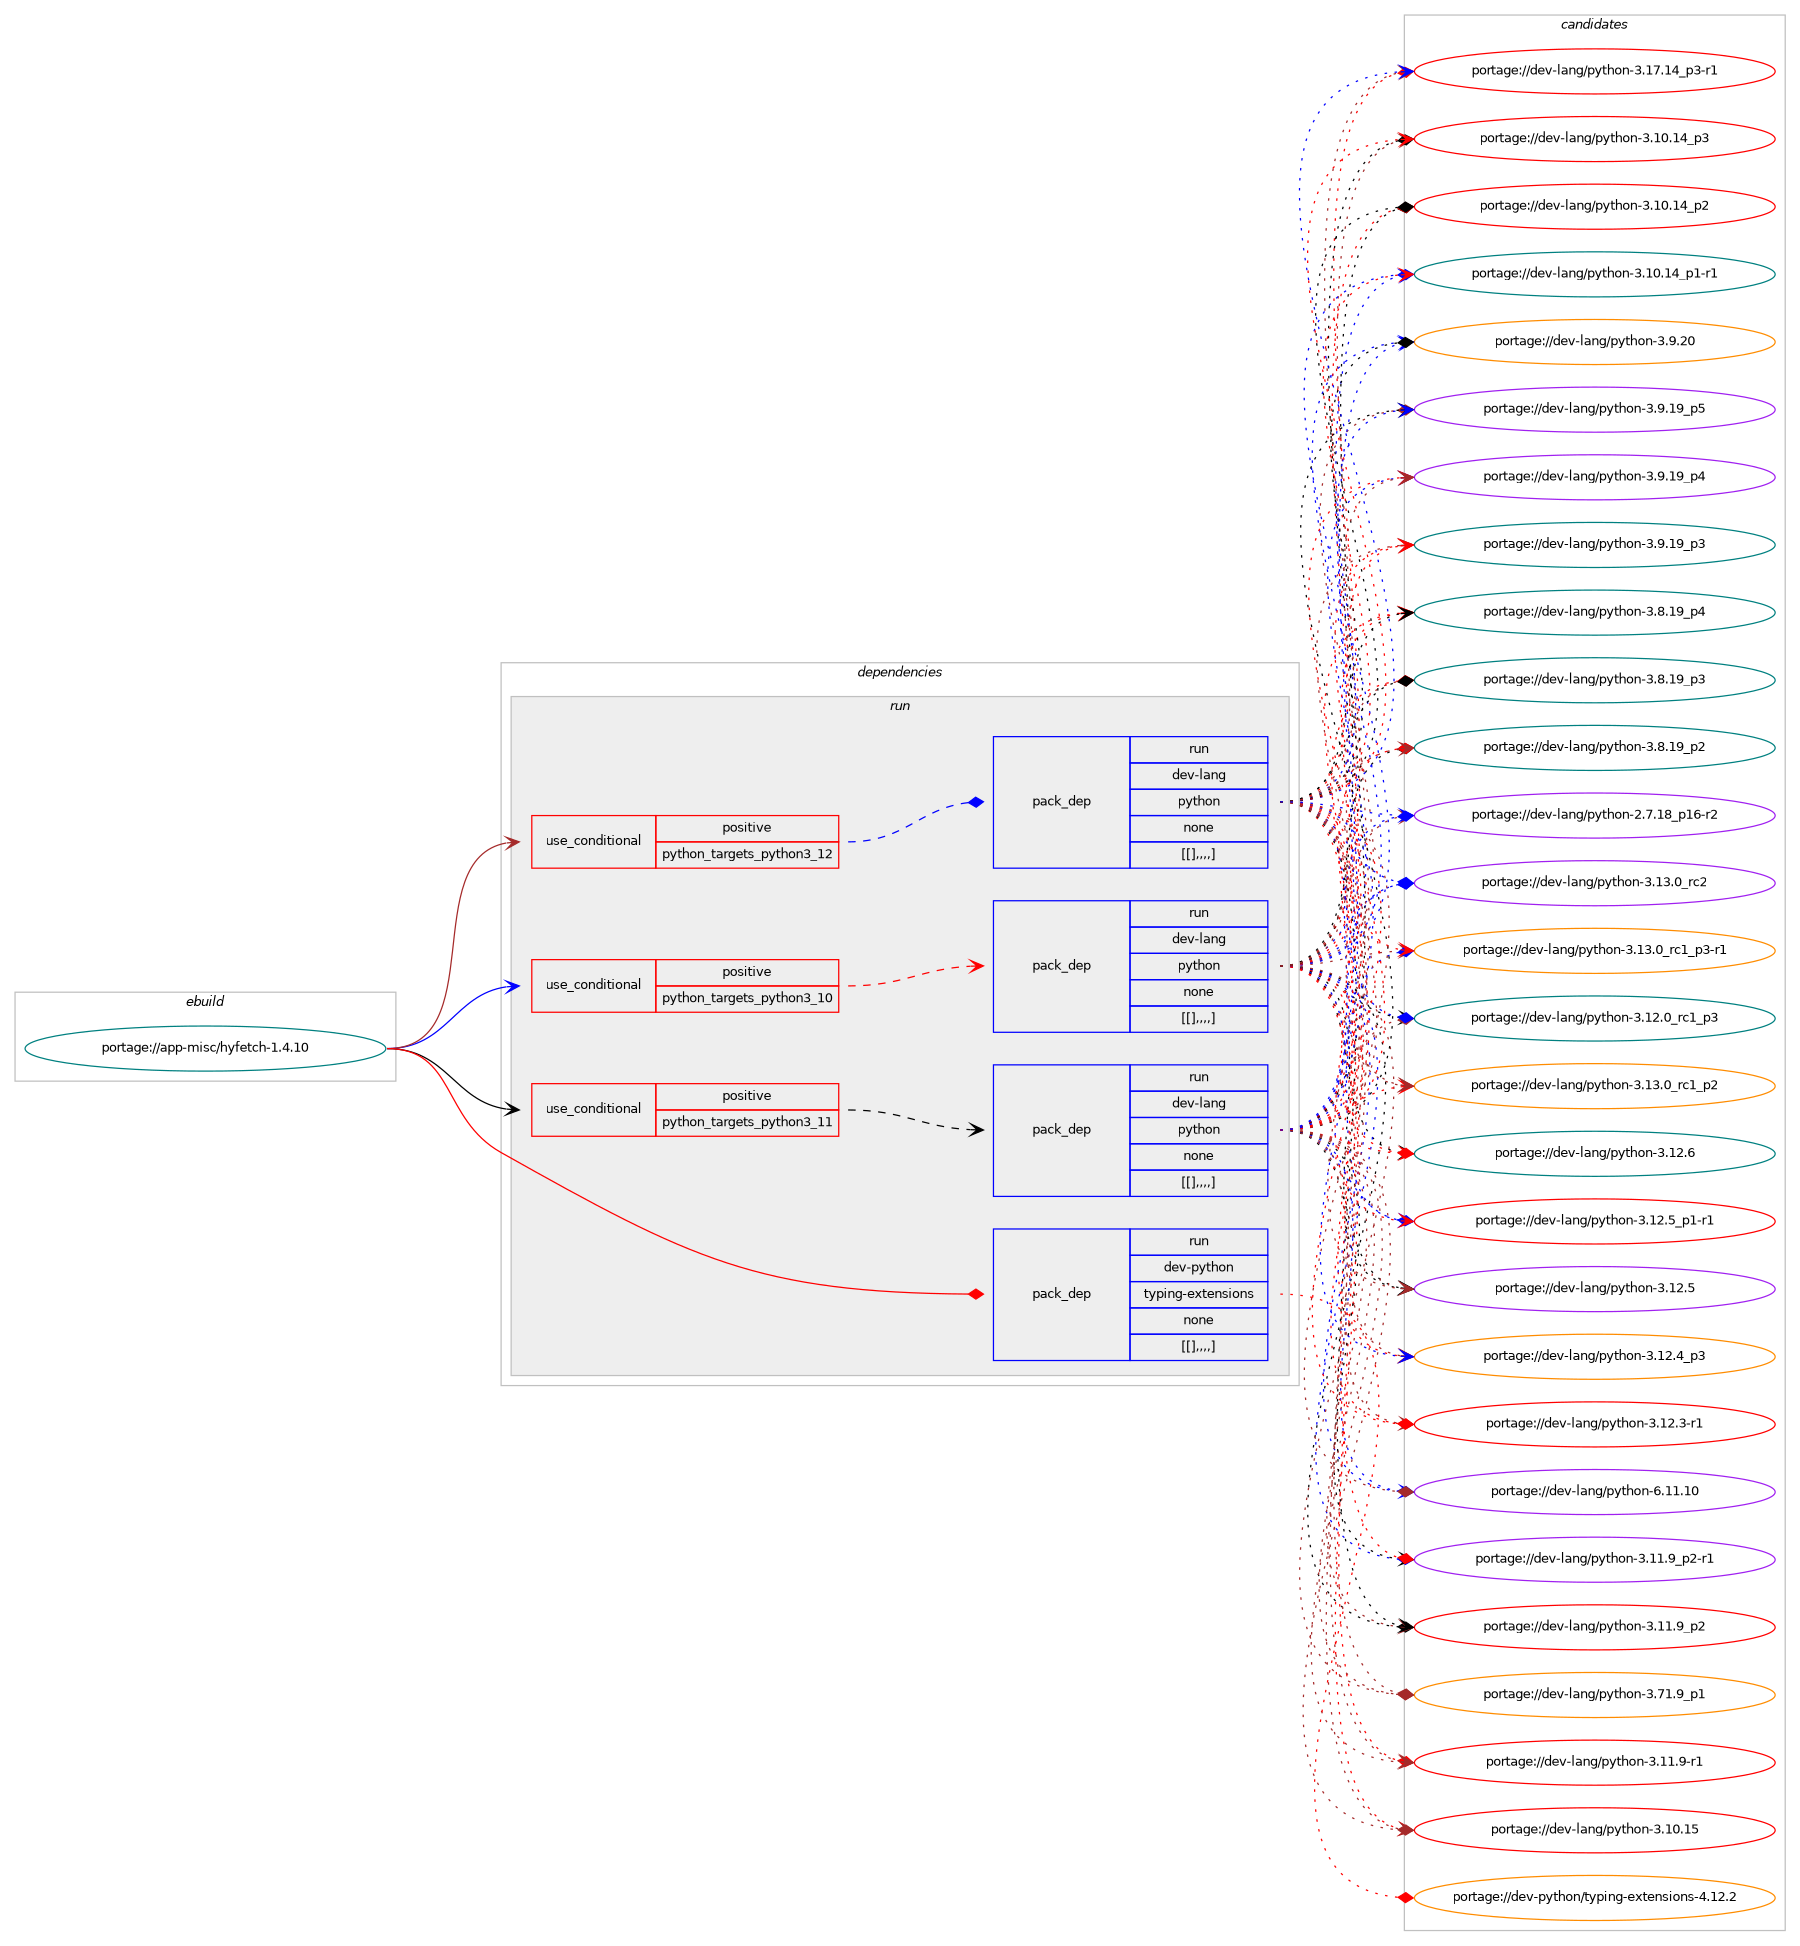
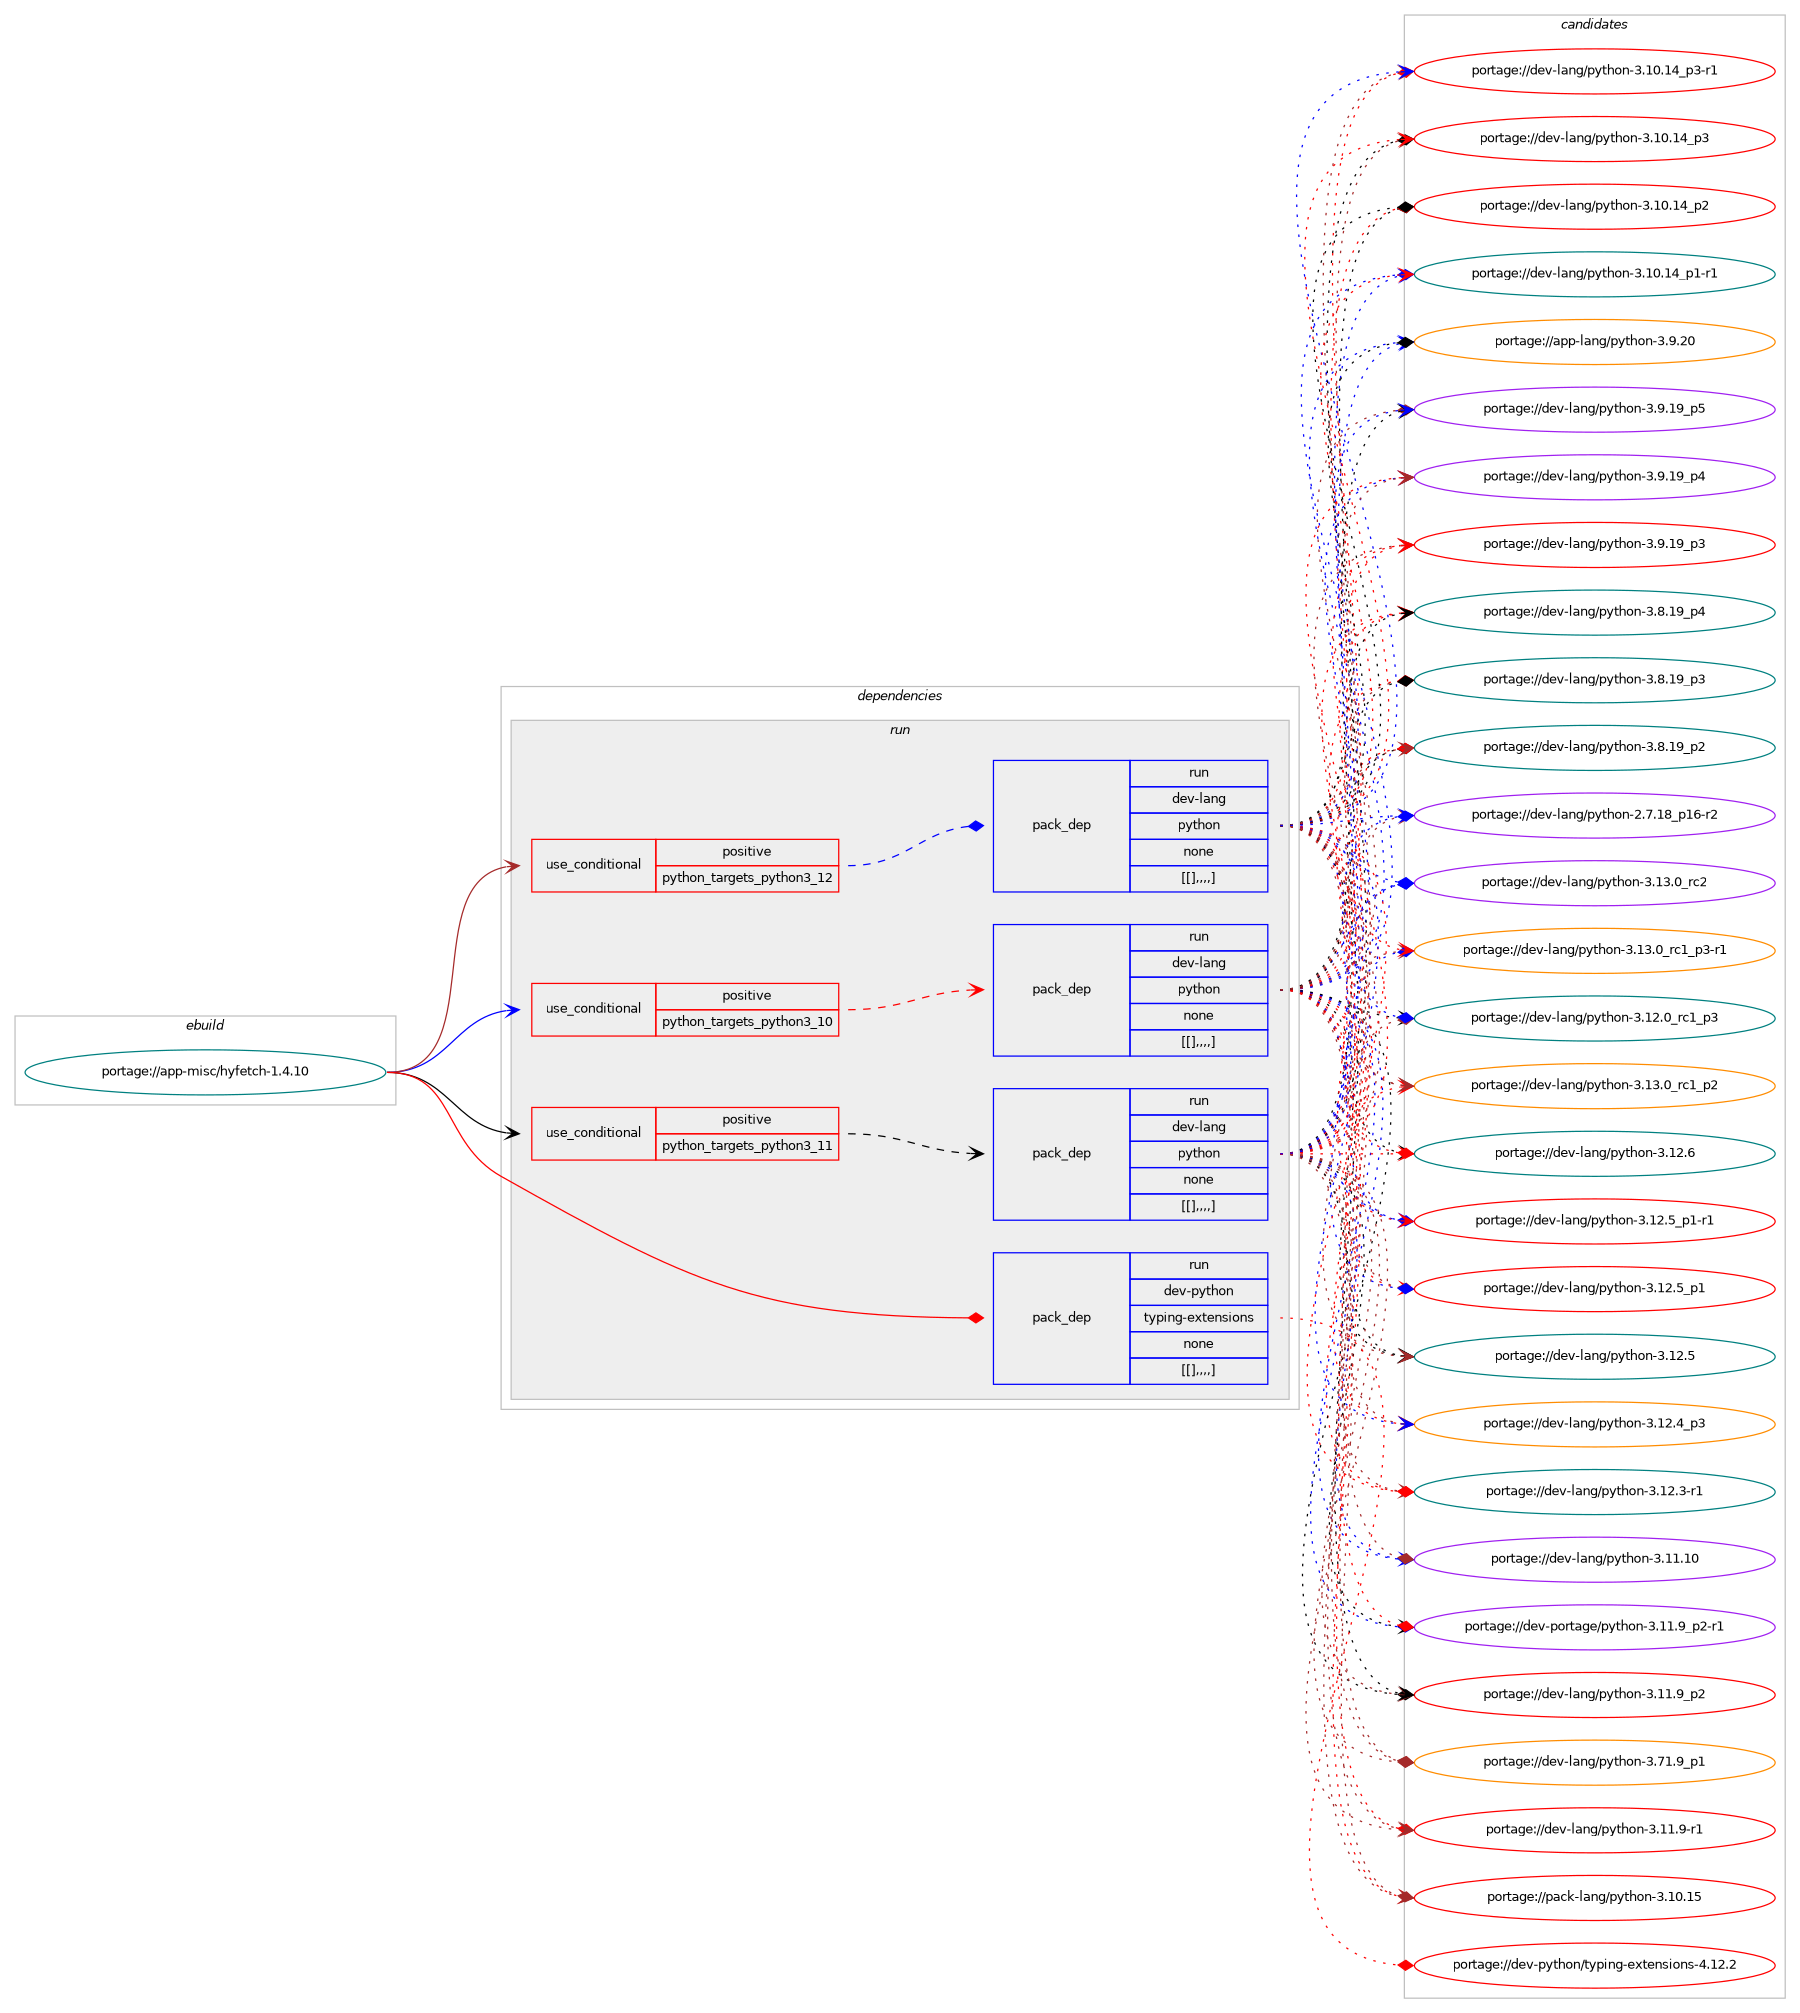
node "portage://dev-lang/python-3.17.14_p3-r1": label "portage://dev-lang/python-3.17.14_p3-r1" -> "portage://dev-lang/python-3.10.14_p3-r1"
node "portage://dev-lang/python-3.9.20": label "portage://dev-lang/python-3.9.20" -> "portage://app-lang/python-3.9.20"
node "portage://dev-lang/python-3.9.19_p3": color teal -> red
node "portage://dev-lang/python-3.12.5_p1": added
node "portage://dev-lang/python-3.12.5": color purple -> teal
node "portage://dev-lang/python-3.12.3-r1": color red -> teal
node "portage://dev-lang/python-6.11.10": label "portage://dev-lang/python-6.11.10" -> "portage://dev-lang/python-3.11.10"
node "portage://dev-lang/python-3.11.9_p2-r1": label "portage://dev-lang/python-3.11.9_p2-r1" -> "portage://dev-portage/python-3.11.9_p2-r1"
node "portage://dev-lang/python-3.10.15": label "portage://dev-lang/python-3.10.15" -> "portage://pack-lang/python-3.10.15"
node "portage://dev-python/typing-extensions-4.12.2": color darkorange -> red
